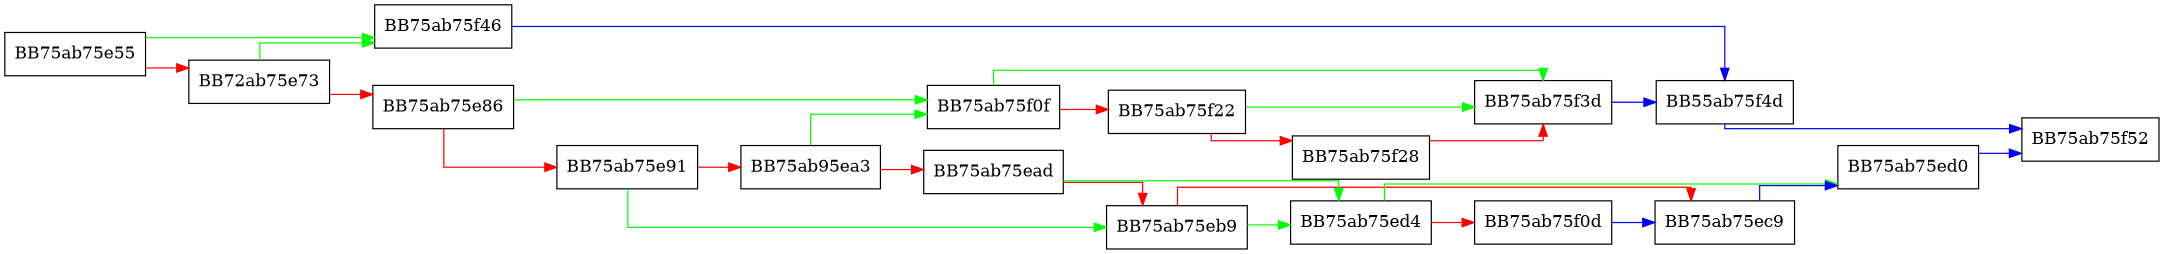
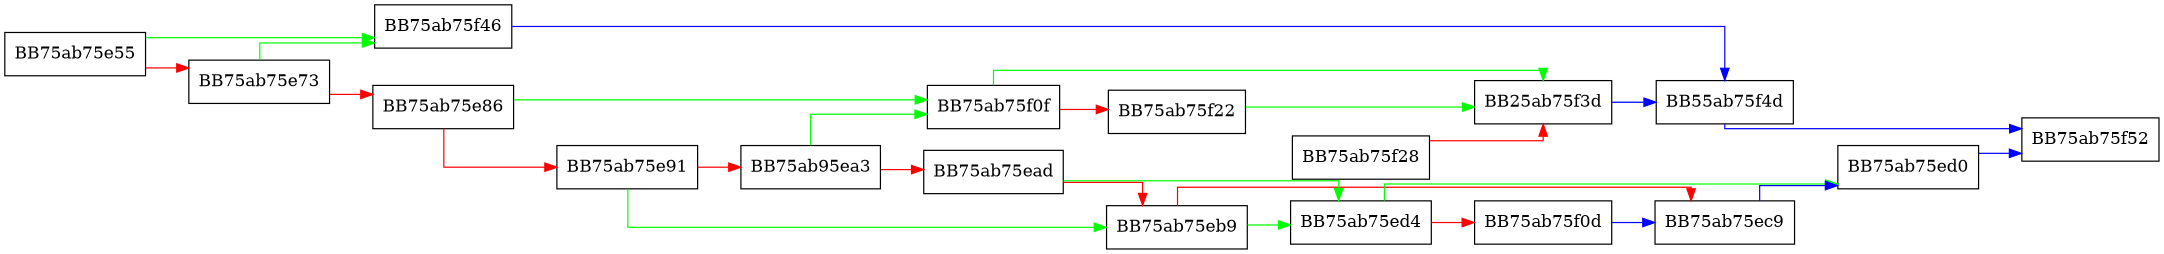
node "BB72ab75e73": label "BB72ab75e73" -> "BB75ab75e73"
node "BB75ab75f3d": label "BB75ab75f3d" -> "BB25ab75f3d"
edge "BB75ab75f22" -> "BB75ab75f28": removed
